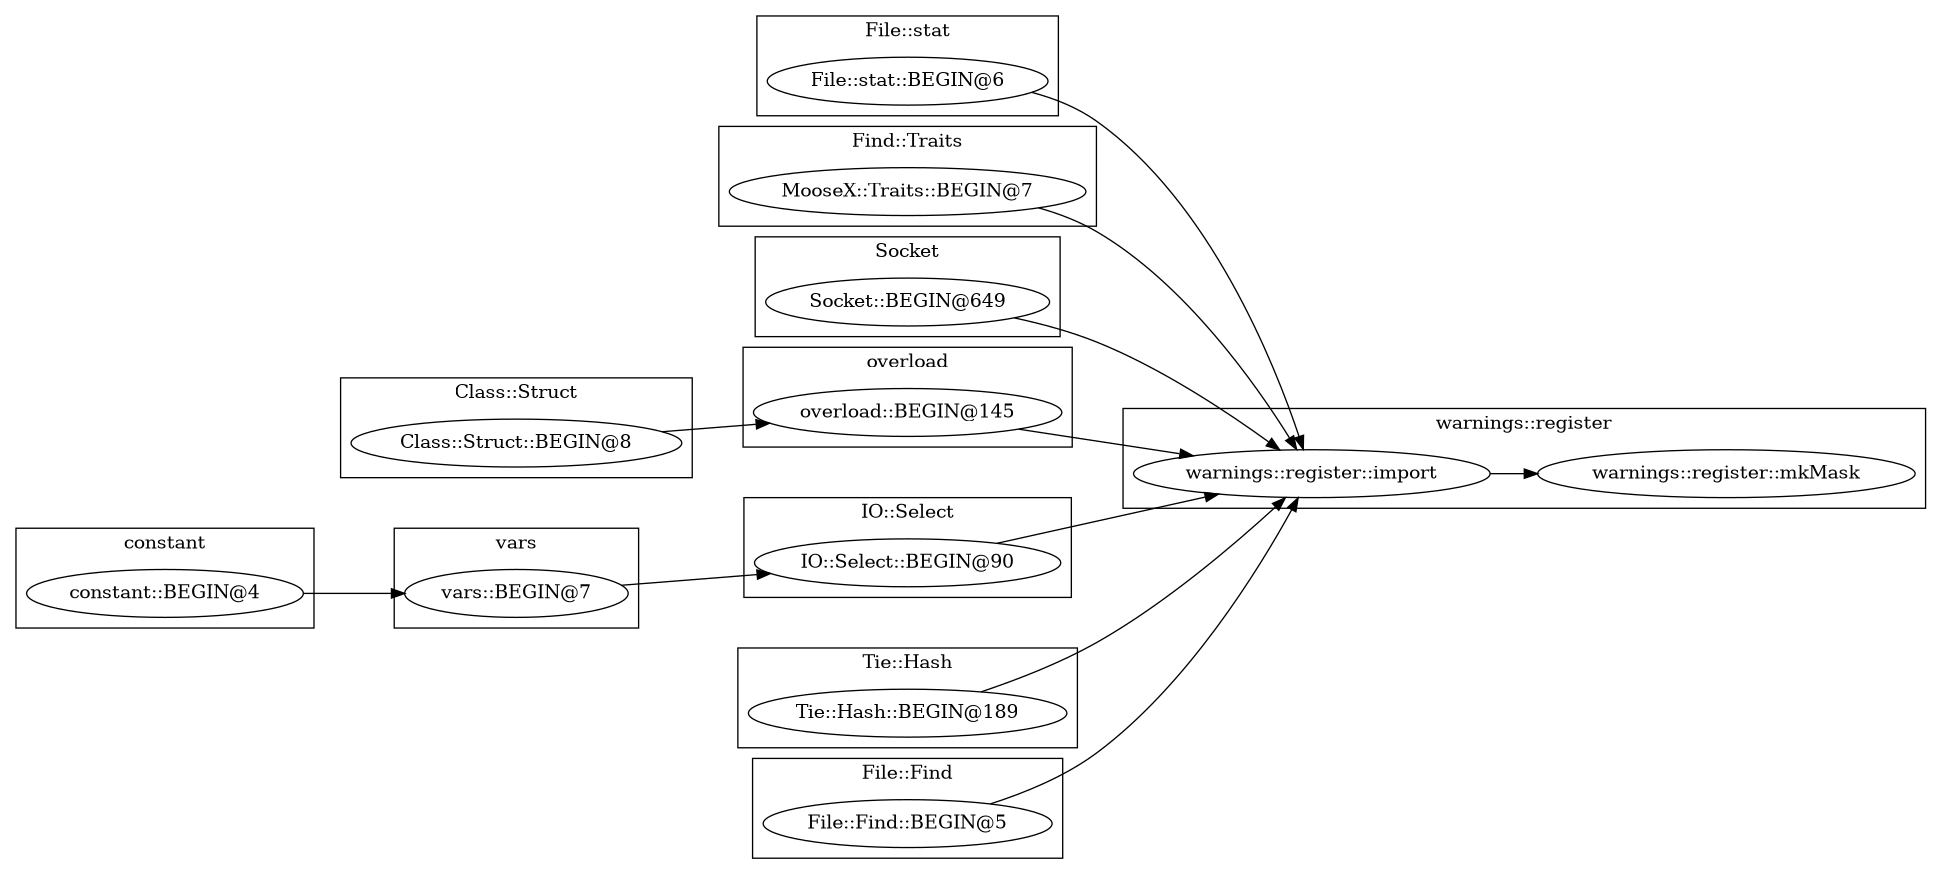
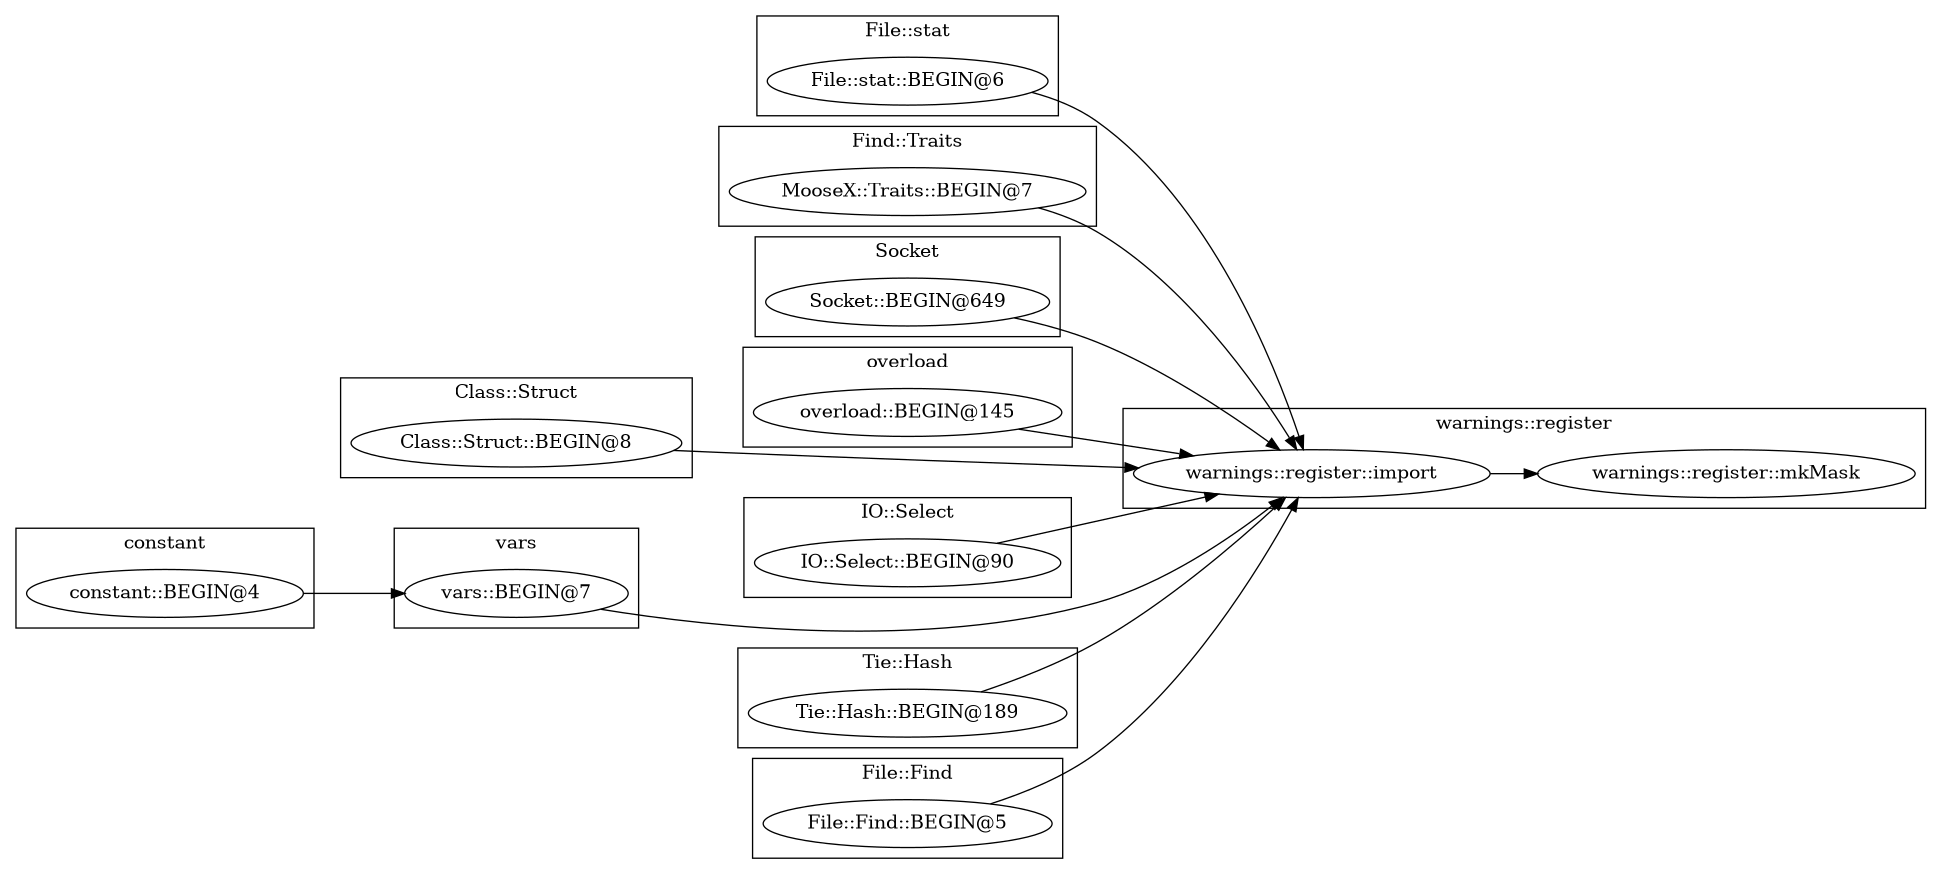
edge "Class::Struct::BEGIN@8" -> "overload::BEGIN@145": now "Class::Struct::BEGIN@8" -> "warnings::register::import"
edge "vars::BEGIN@7" -> "IO::Select::BEGIN@90": now "vars::BEGIN@7" -> "warnings::register::import"
